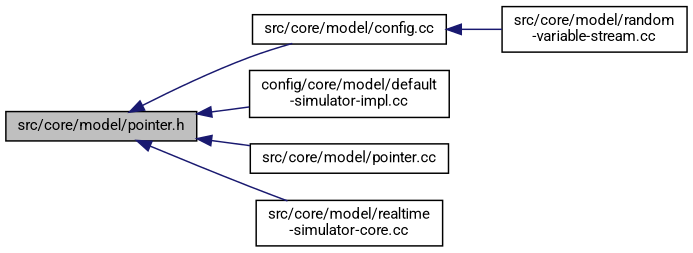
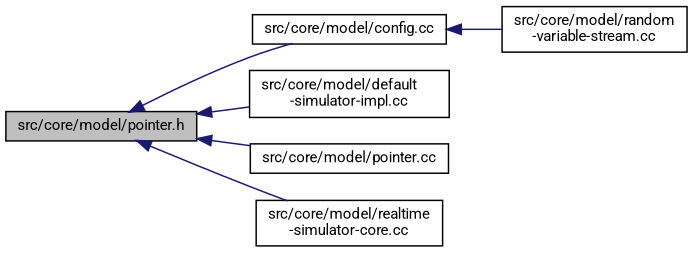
node "config/core/model/default -simulator-impl.cc": label "config/core/model/default -simulator-impl.cc" -> "src/core/model/default -simulator-impl.cc"
